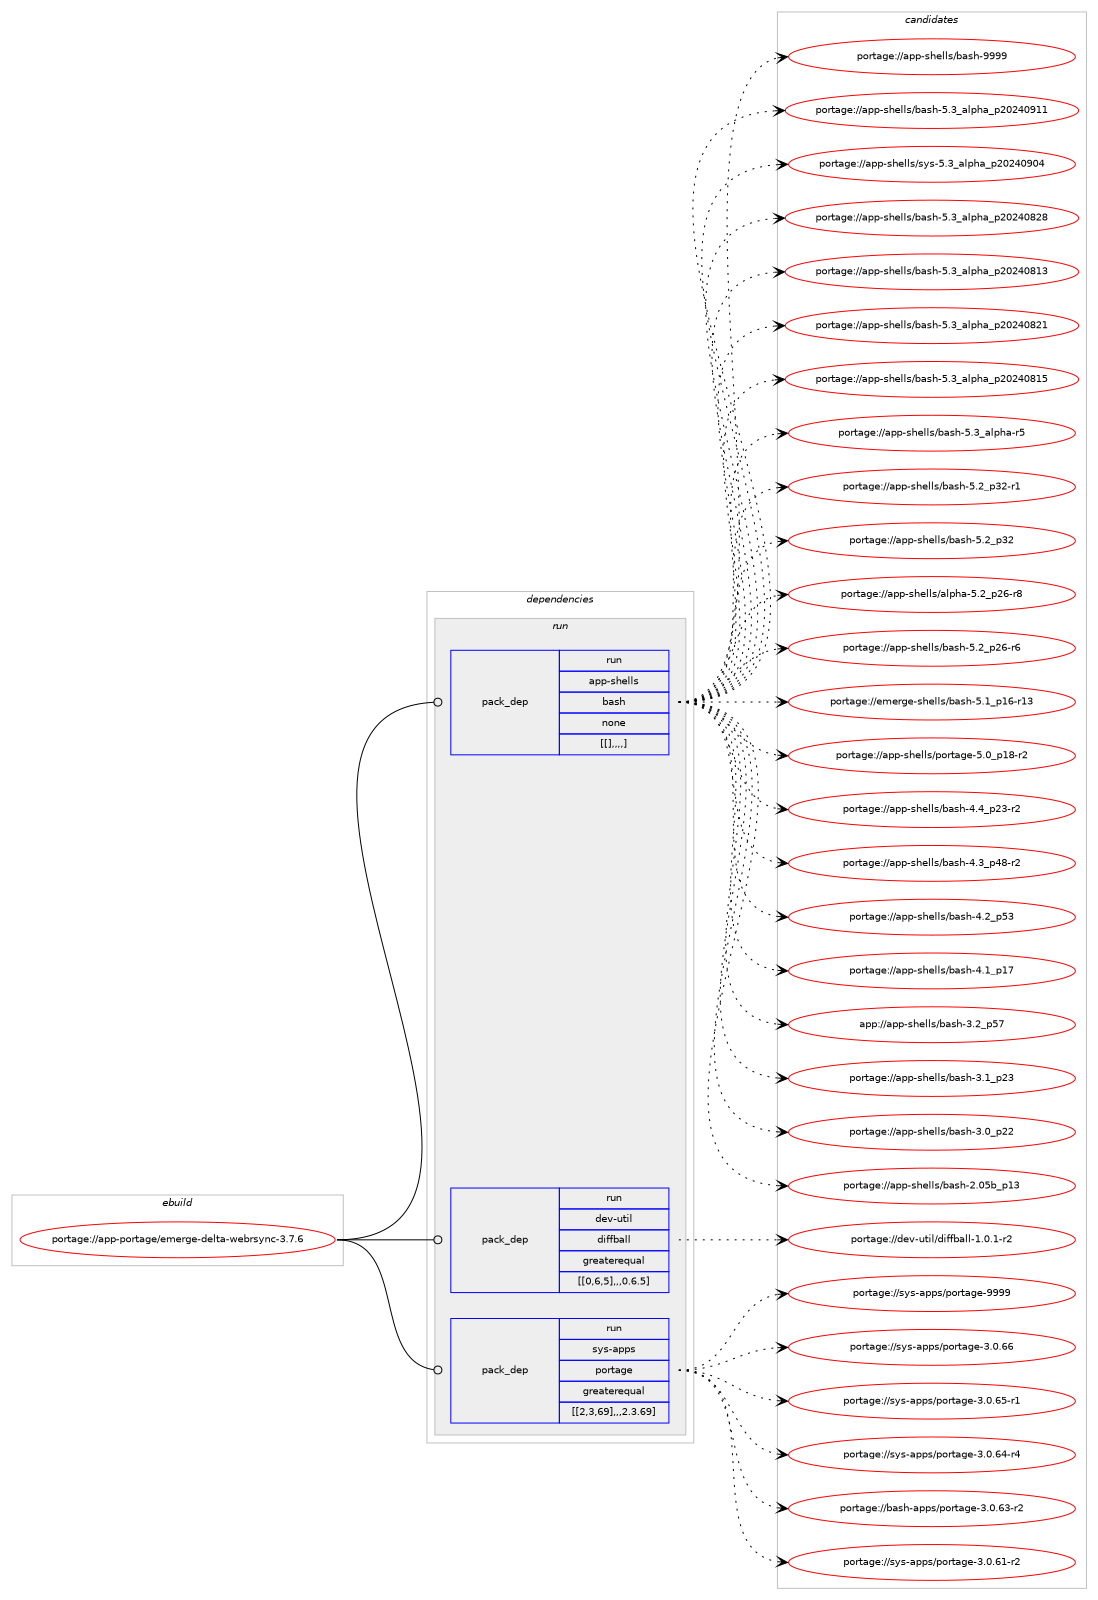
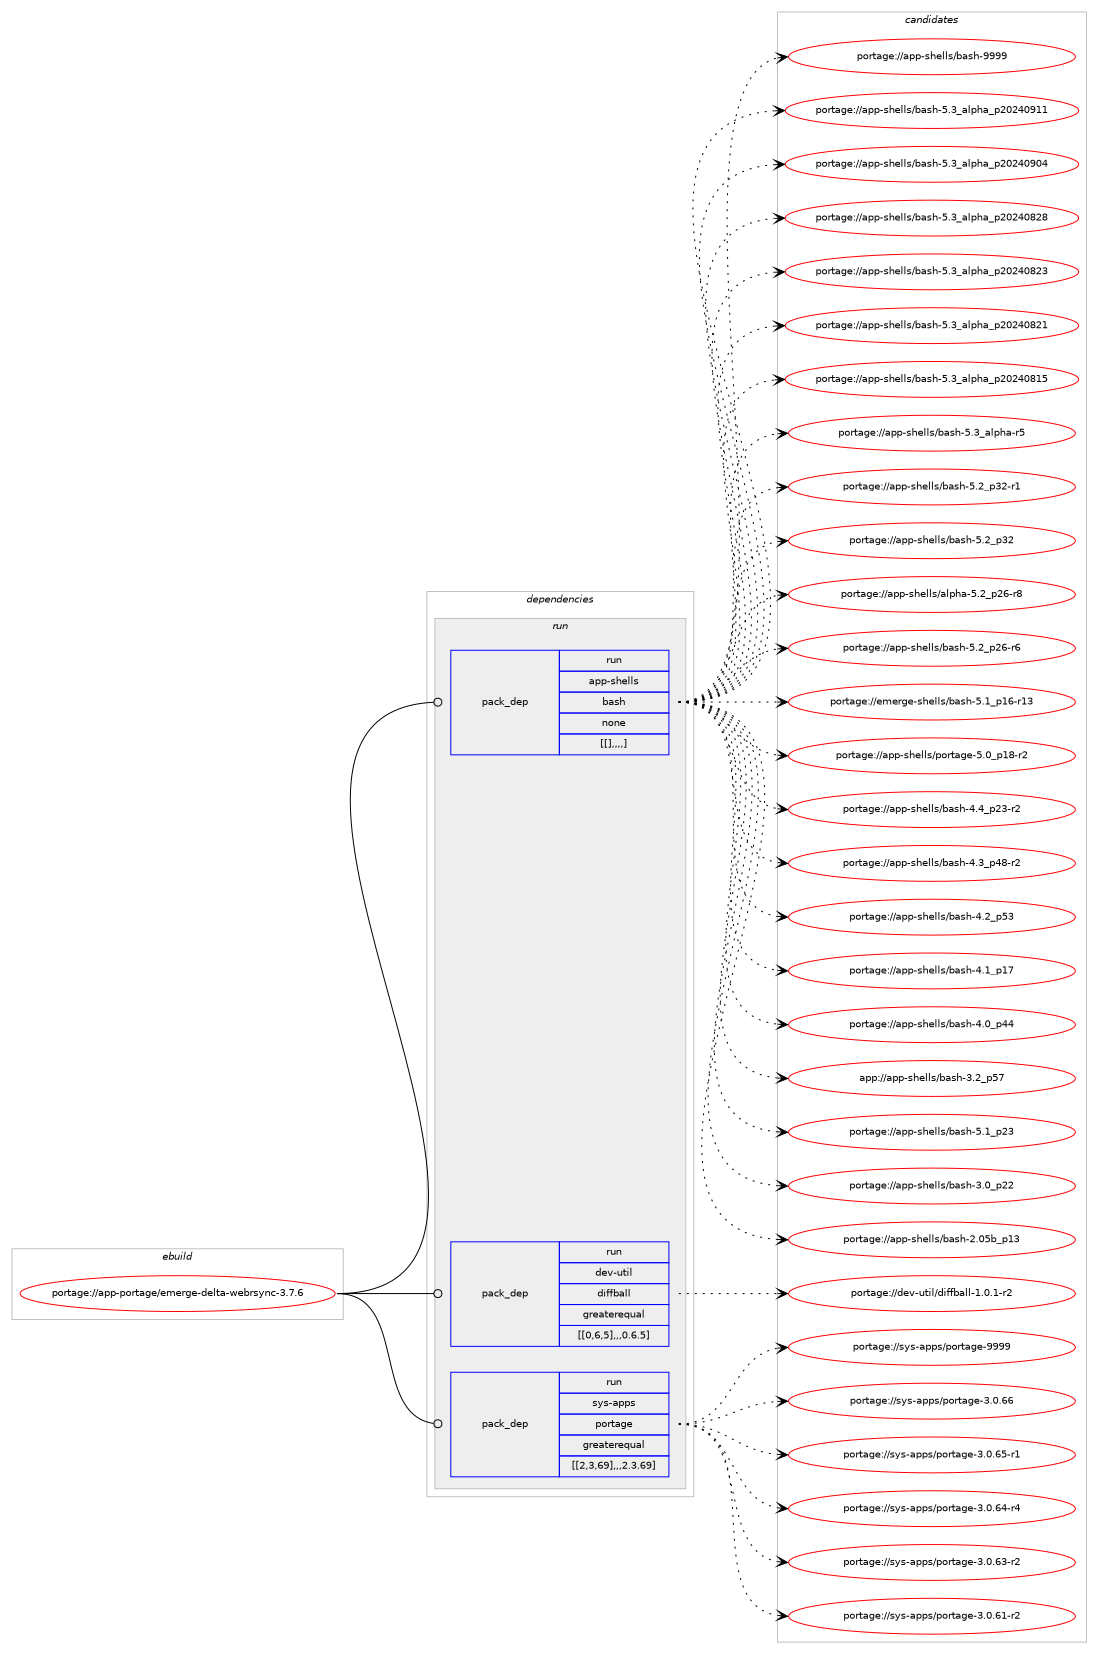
node "portage://app-shells/sys-5.3_alpha_p20240904": label "portage://app-shells/sys-5.3_alpha_p20240904" -> "portage://app-shells/bash-5.3_alpha_p20240904"
node "portage://app-shells/bash-5.3_alpha_p20240813": label "portage://app-shells/bash-5.3_alpha_p20240813" -> "portage://app-shells/bash-5.3_alpha_p20240823"
node "portage://app-shells/bash-4.0_p44": added
node "portage://app-shells/bash-3.1_p23": label "portage://app-shells/bash-3.1_p23" -> "portage://app-shells/bash-5.1_p23"
node "portage://bash-apps/portage-3.0.63-r2": label "portage://bash-apps/portage-3.0.63-r2" -> "portage://sys-apps/portage-3.0.63-r2"
